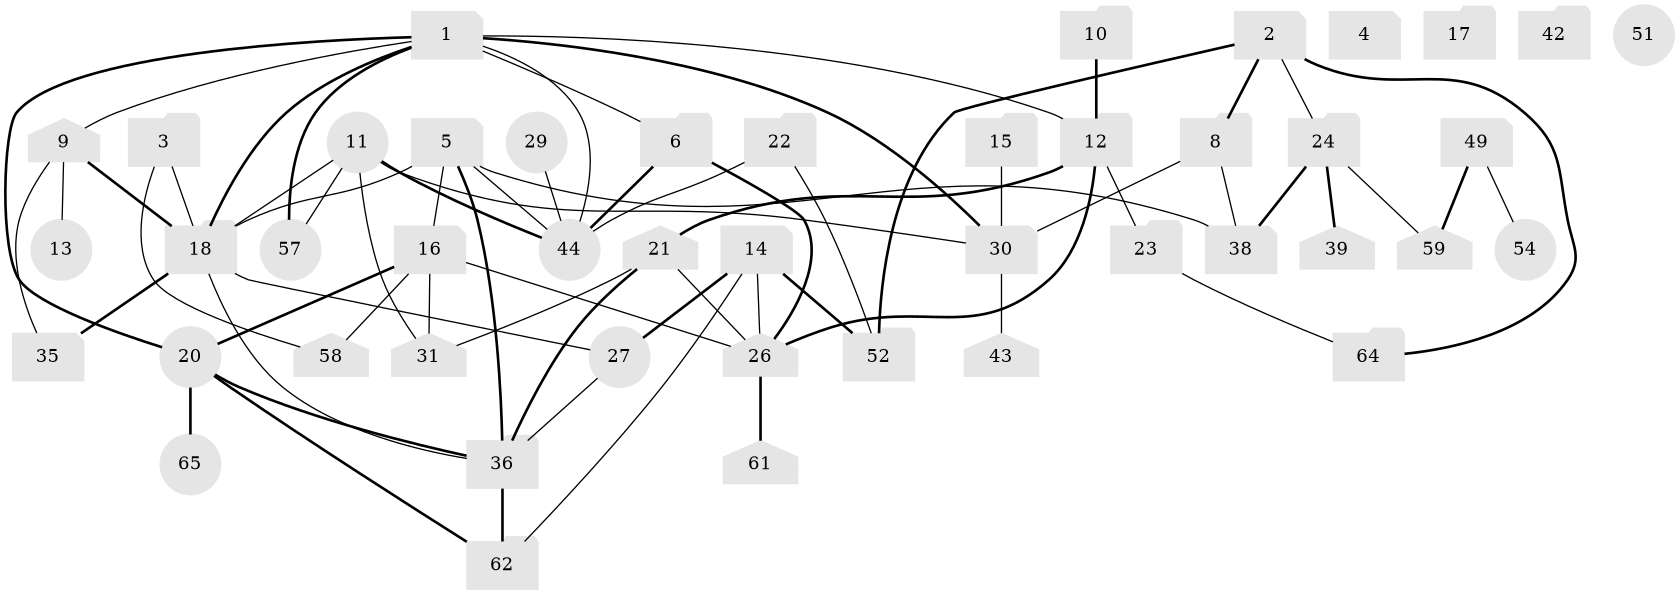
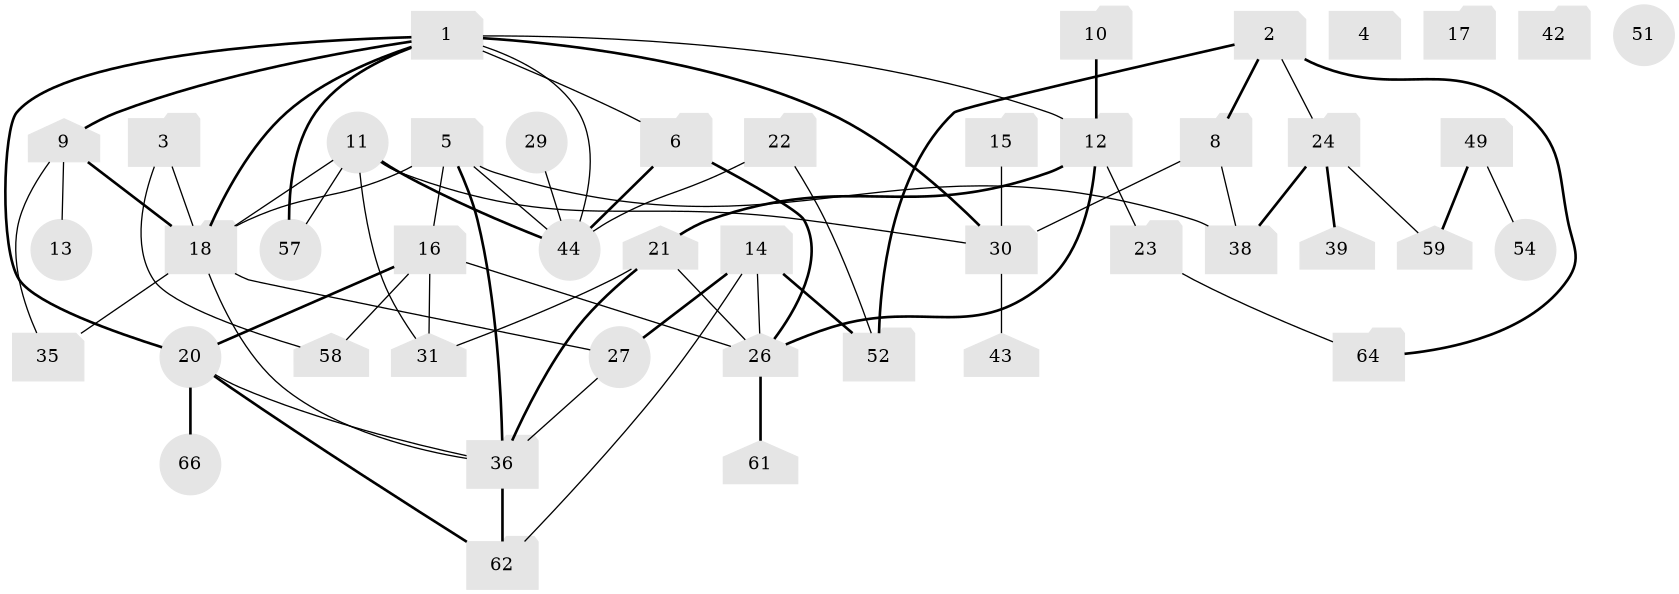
edge "1" -- "9": style solid -> bold
edge "18" -- "35": style bold -> solid
edge "20" -- "36": style bold -> solid
node "65": label "65" -> "66"
